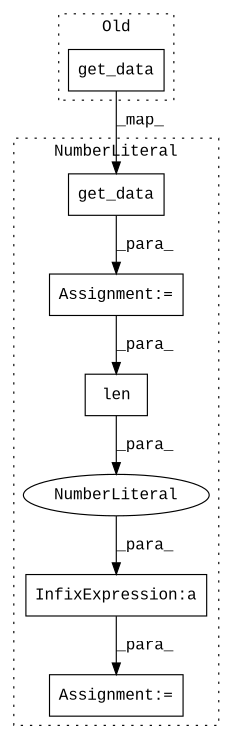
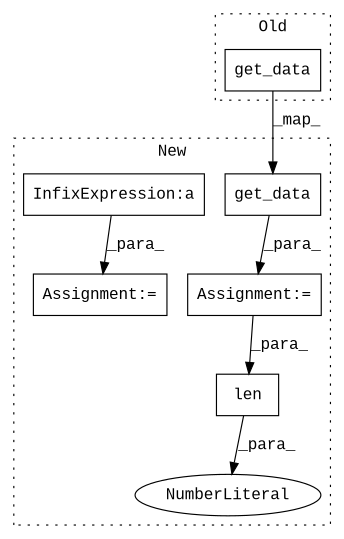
cluster "NumberLiteral": label "NumberLiteral" -> "New"
edge "NumberLiteral" -> "InfixExpression:a": removed, label "_para_"
